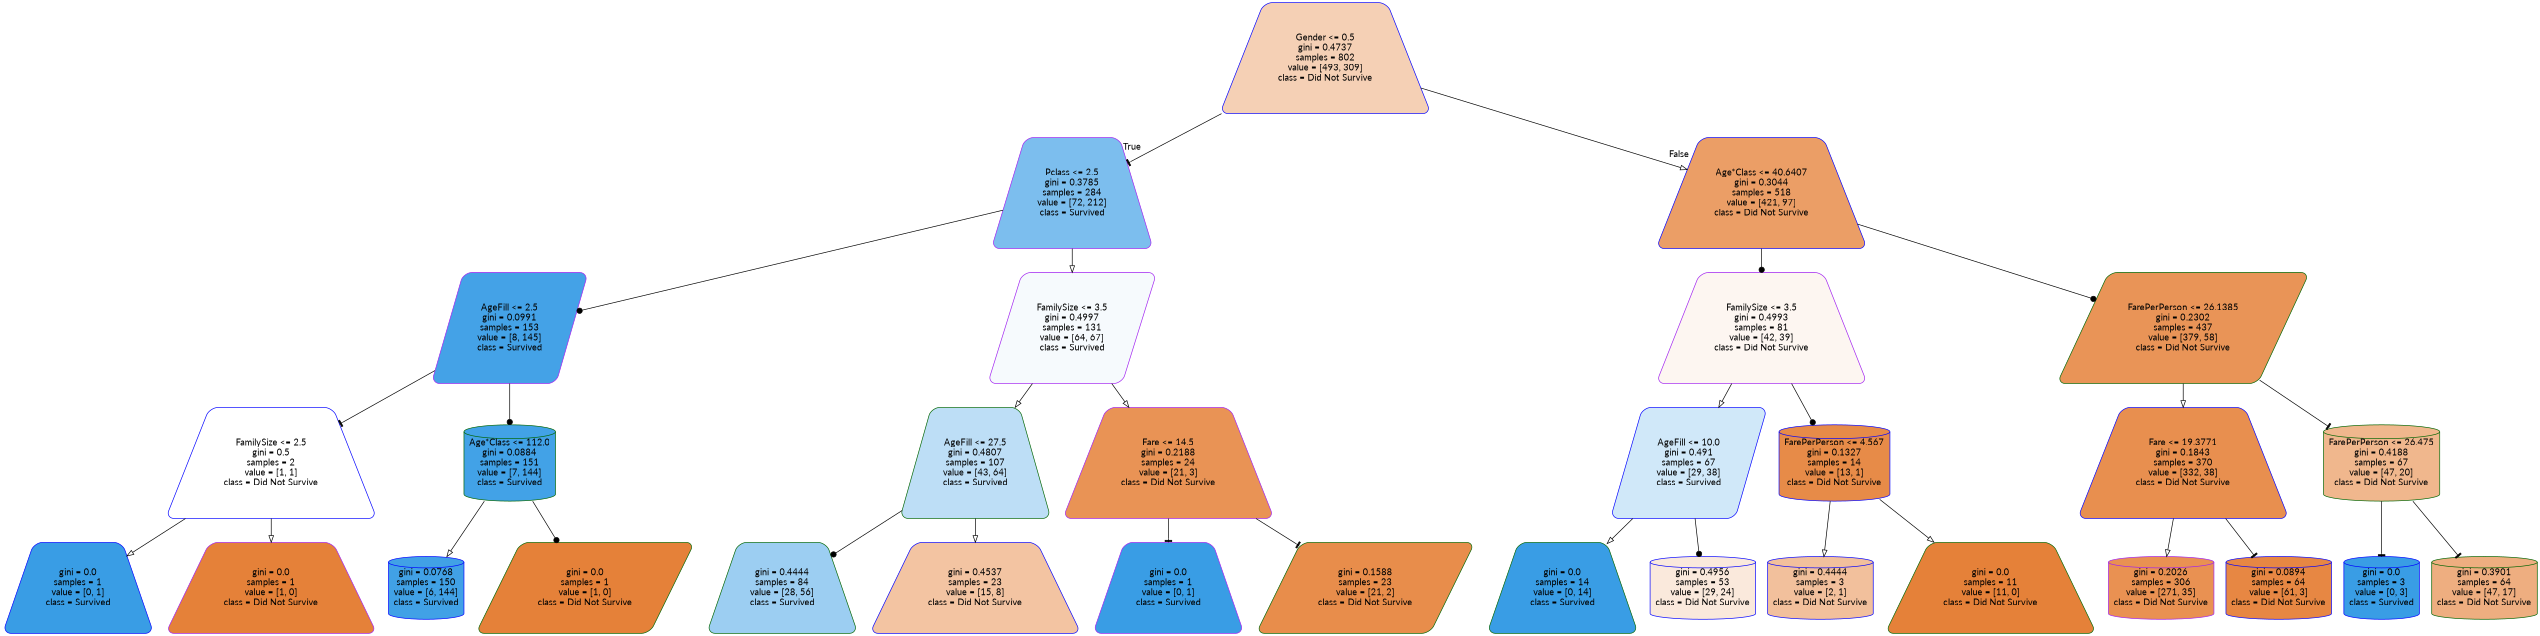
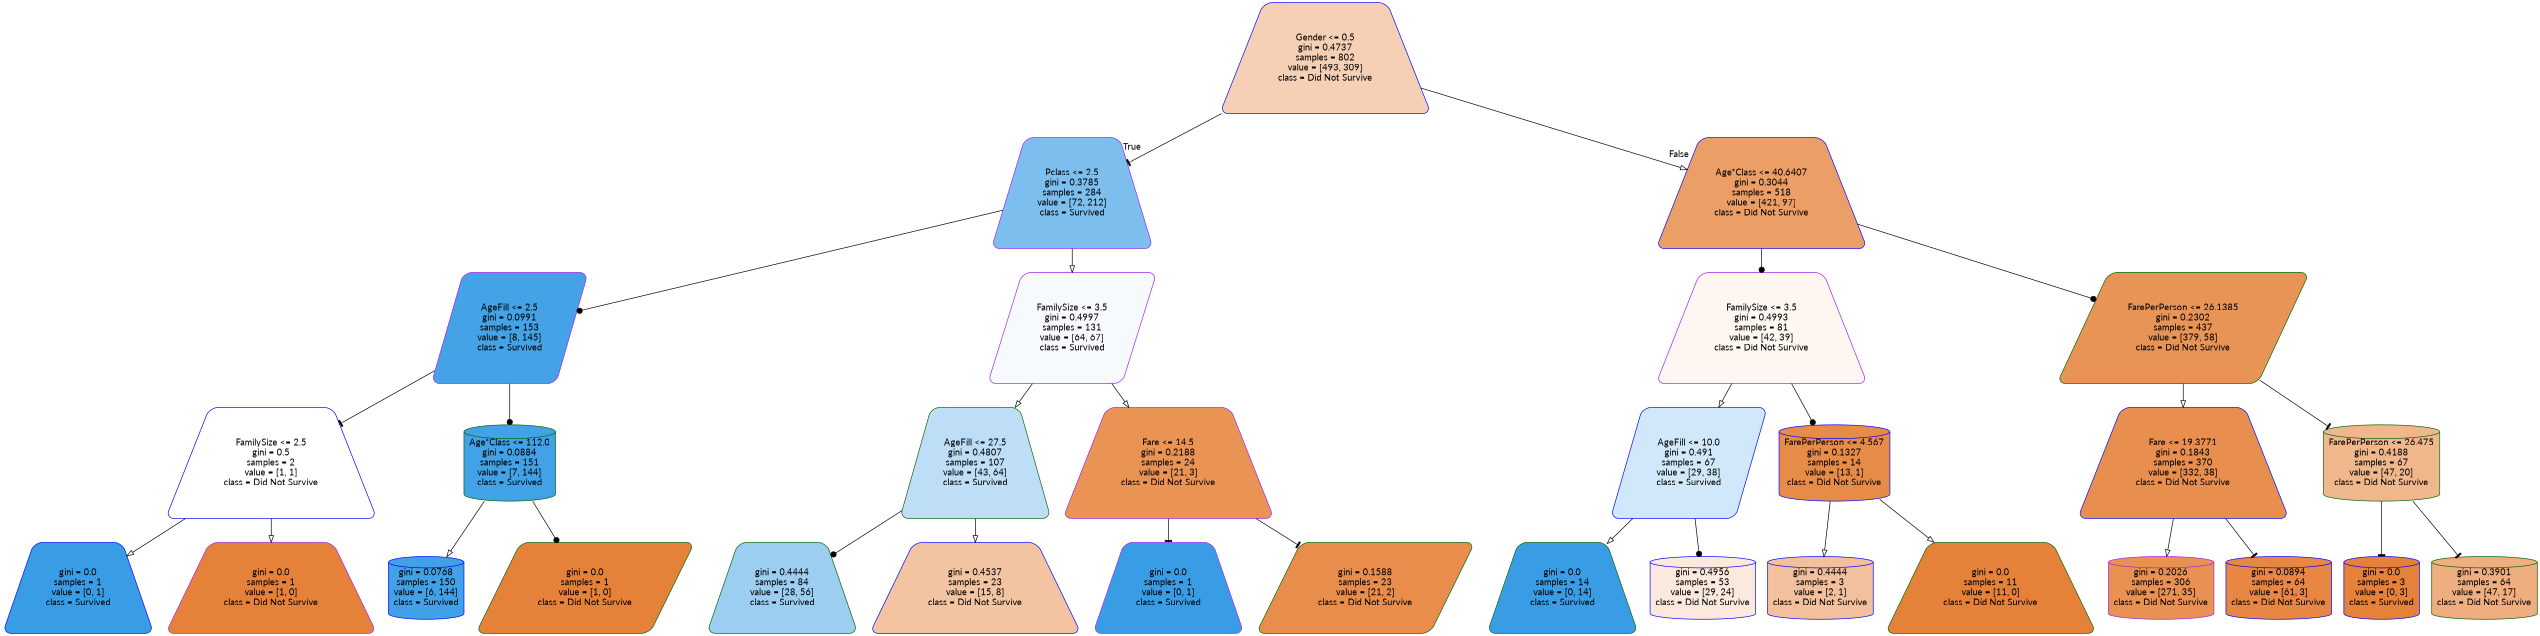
node "gini = 0.0 samples = 3 value = [0, 3] class = Survived": fillcolor #399de5ff -> #e58139ff
